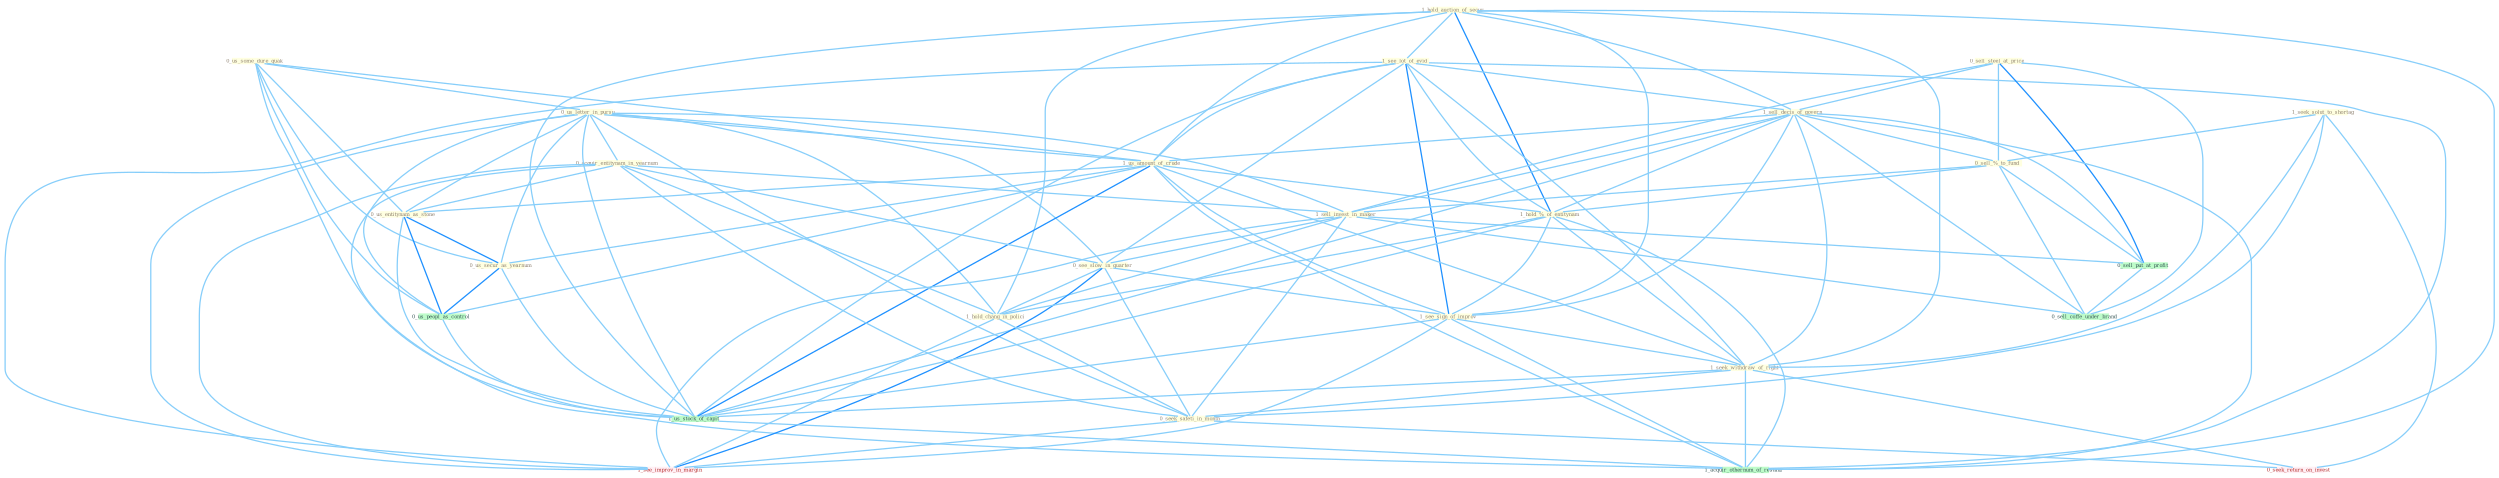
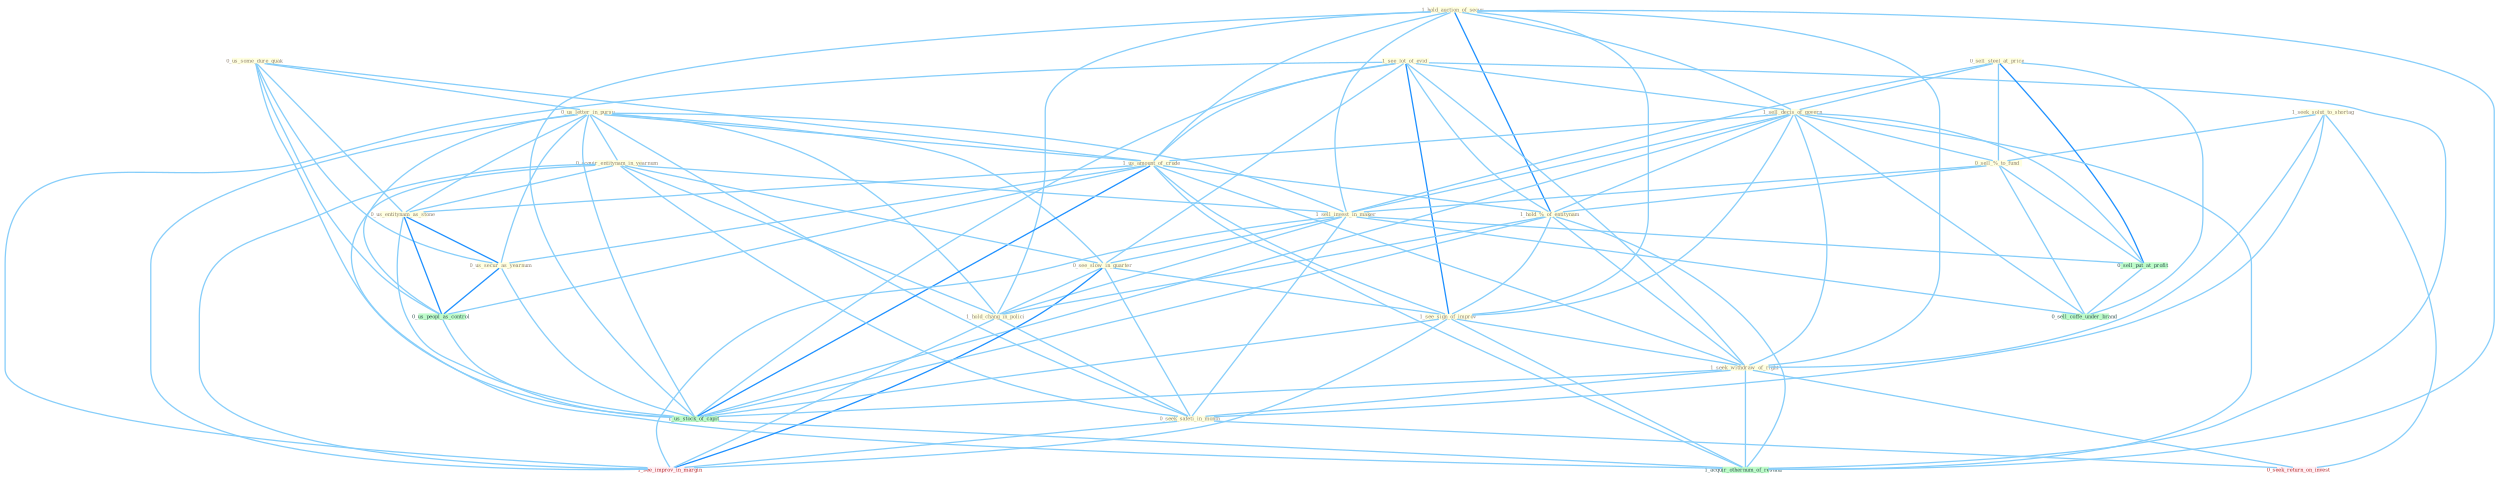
edge "1_hold_auction_of_secur" -- "1_see_lot_of_evid": now "1_hold_auction_of_secur" -- "1_sell_invest_in_maker"
